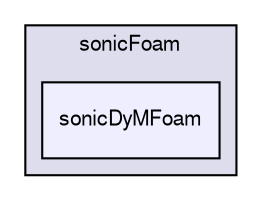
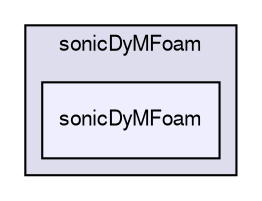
cluster "sonicFoam": label "sonicFoam" -> "sonicDyMFoam"
